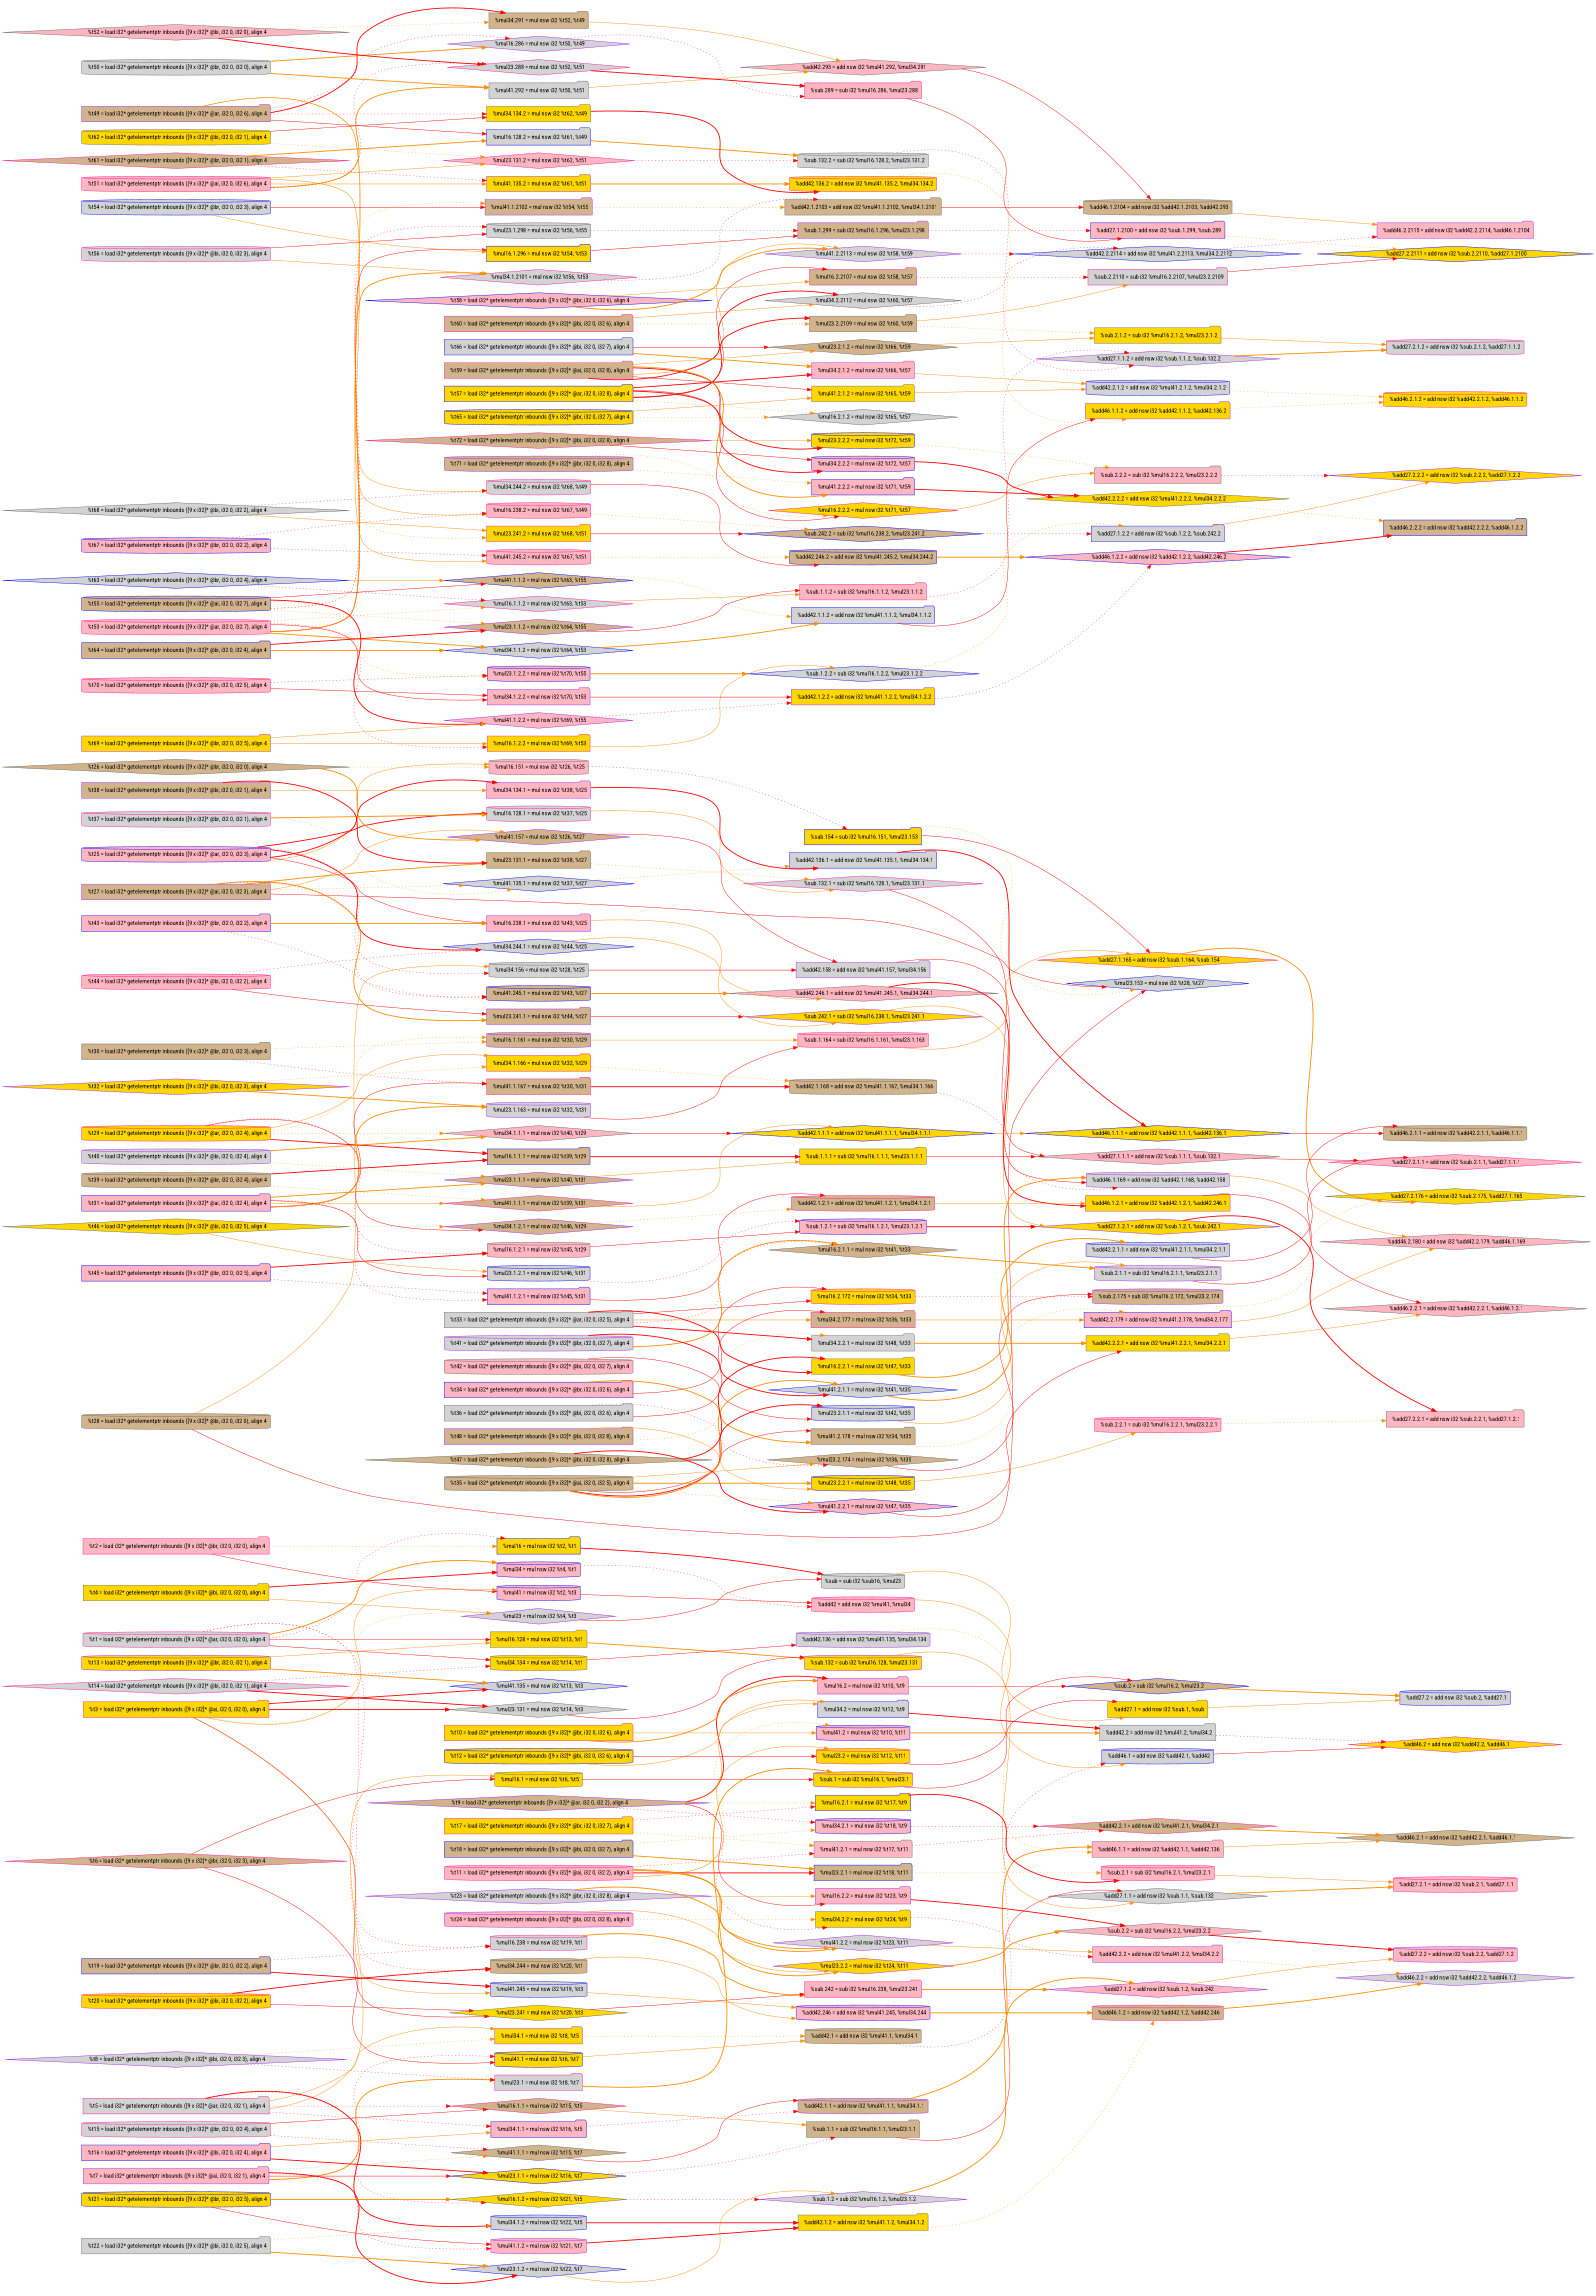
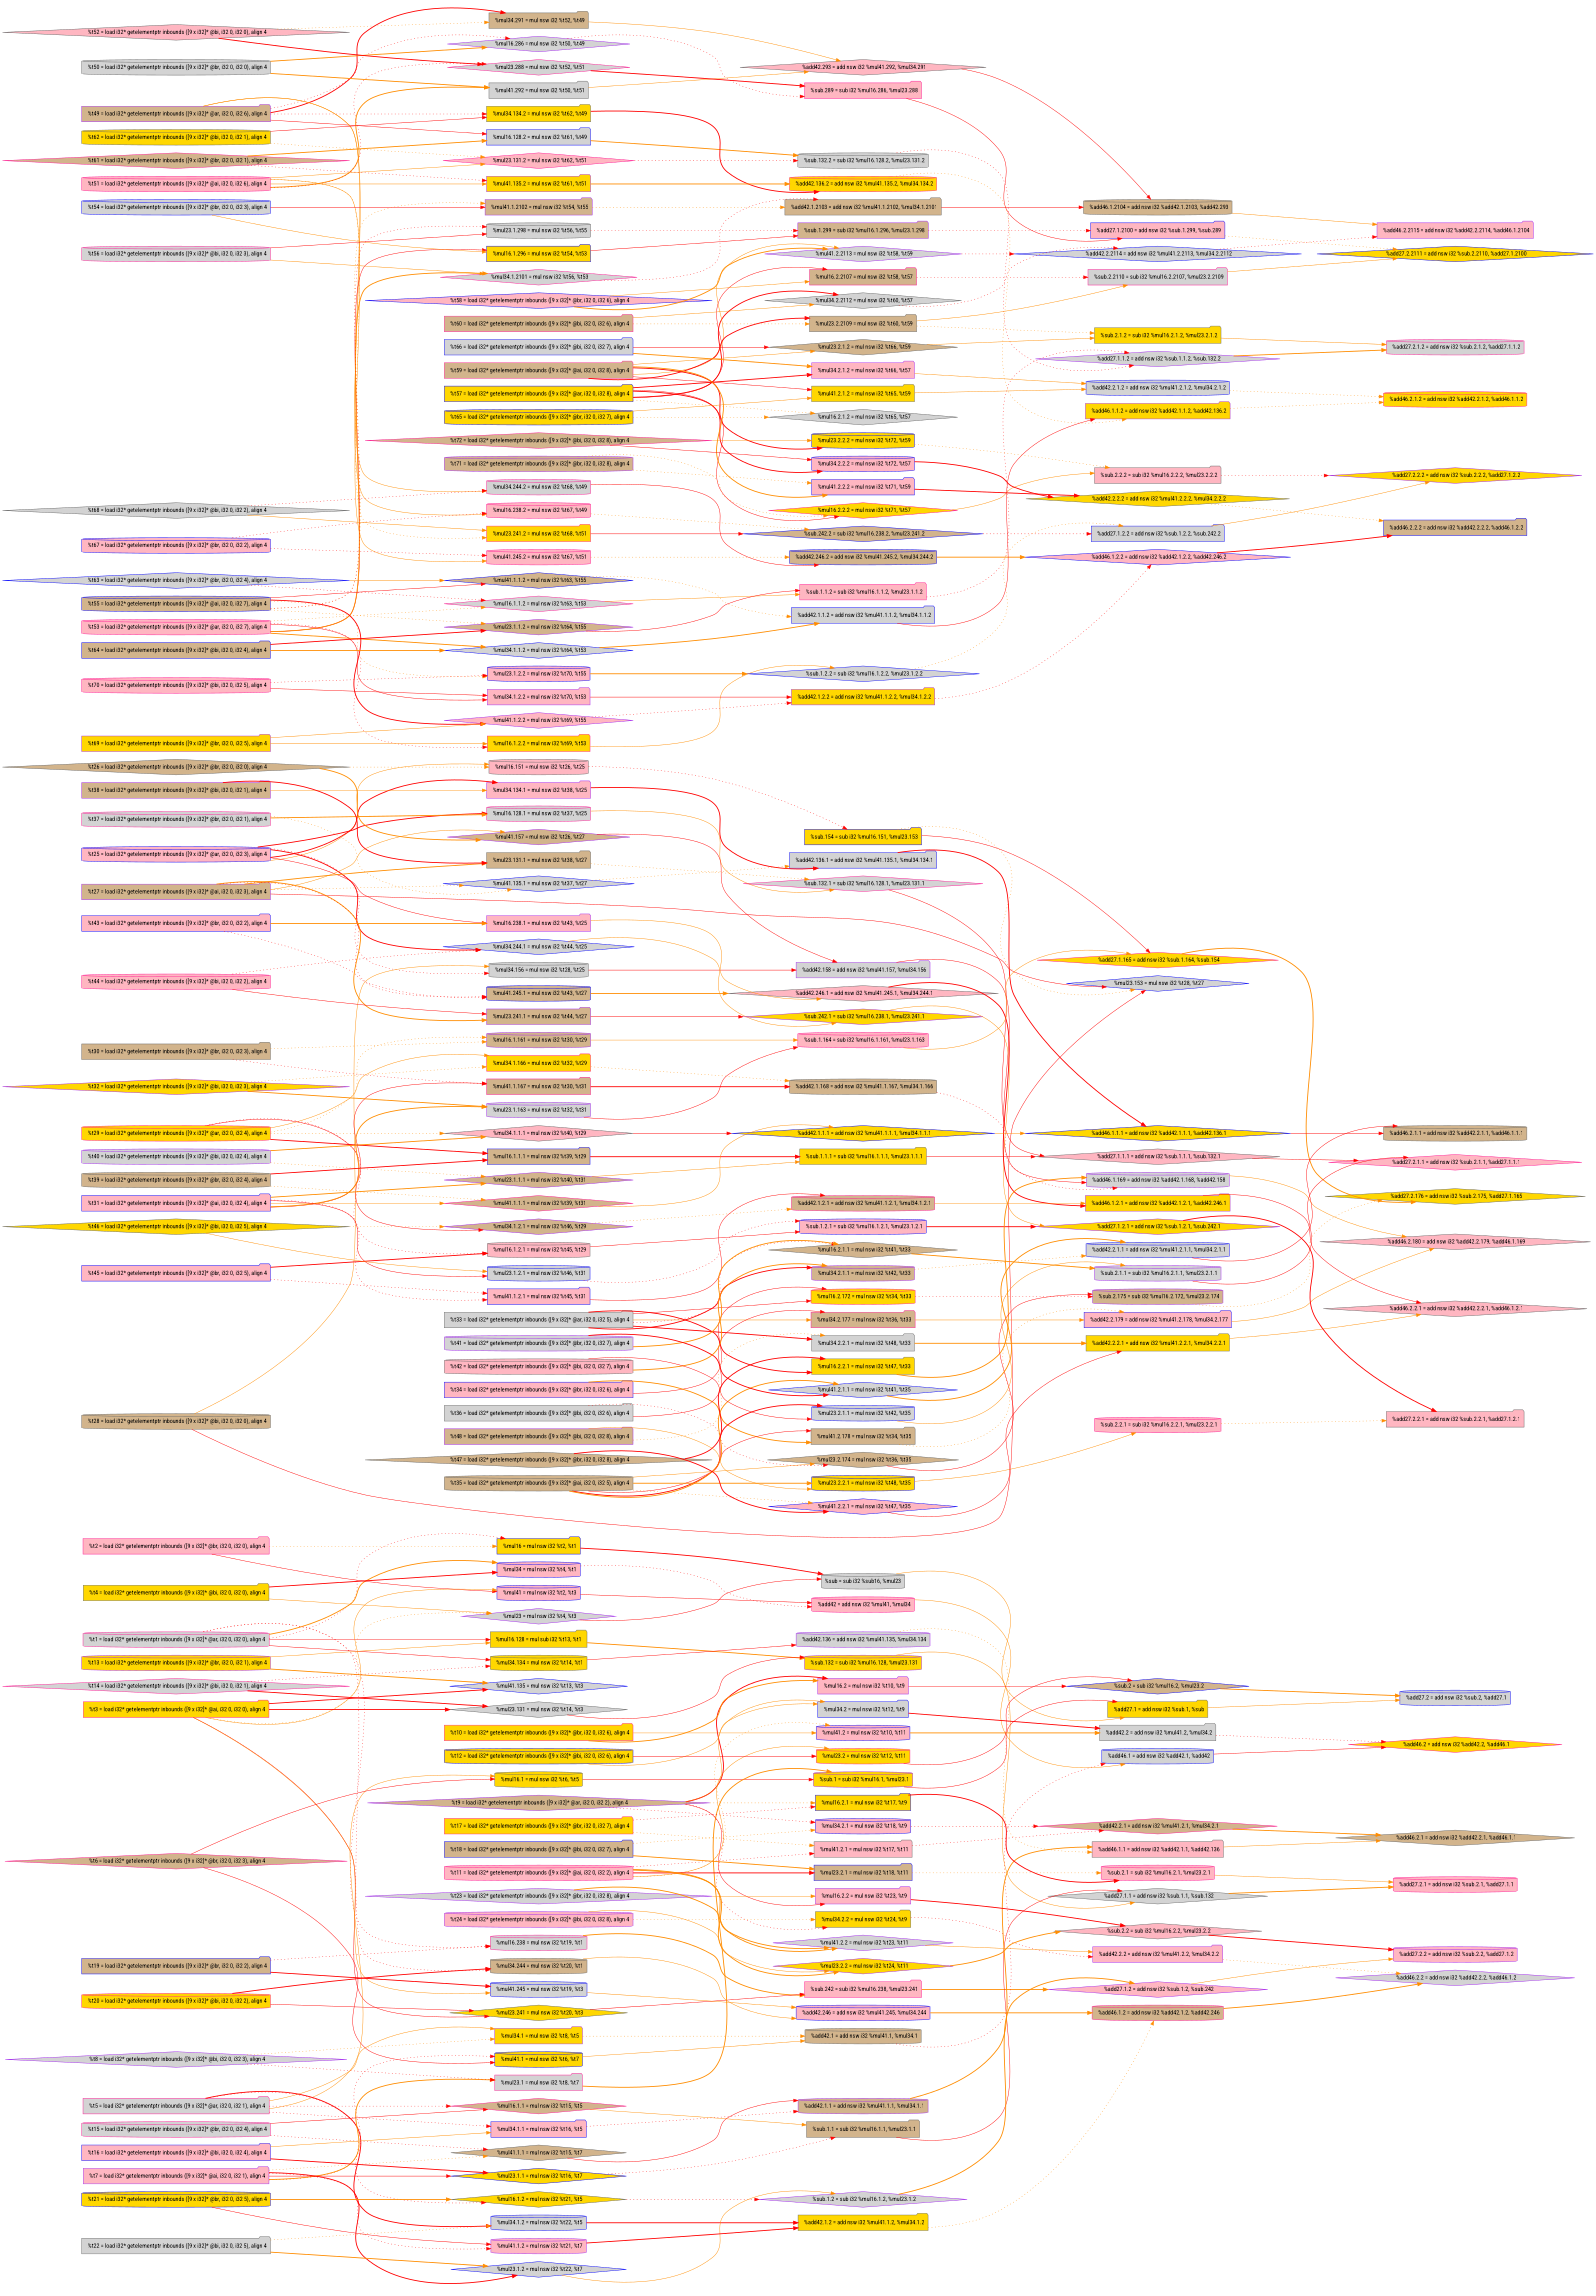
edge "%sub.2.2110 = sub i32 %mul16.2.2107, %mul23.2.2109" -> "%add27.2.2111 = add nsw i32 %sub.2.2110, %add27.1.2100": color red -> darkorange
node "%mul34.2.1.1 = mul nsw i32 %t42, %t33": added
node "%mul16.128 = mul nsw i32 %t13, %t1": label "%mul16.128 = mul nsw i32 %t13, %t1" -> "%mul16.128 = mul sub i32 %t13, %t1"
